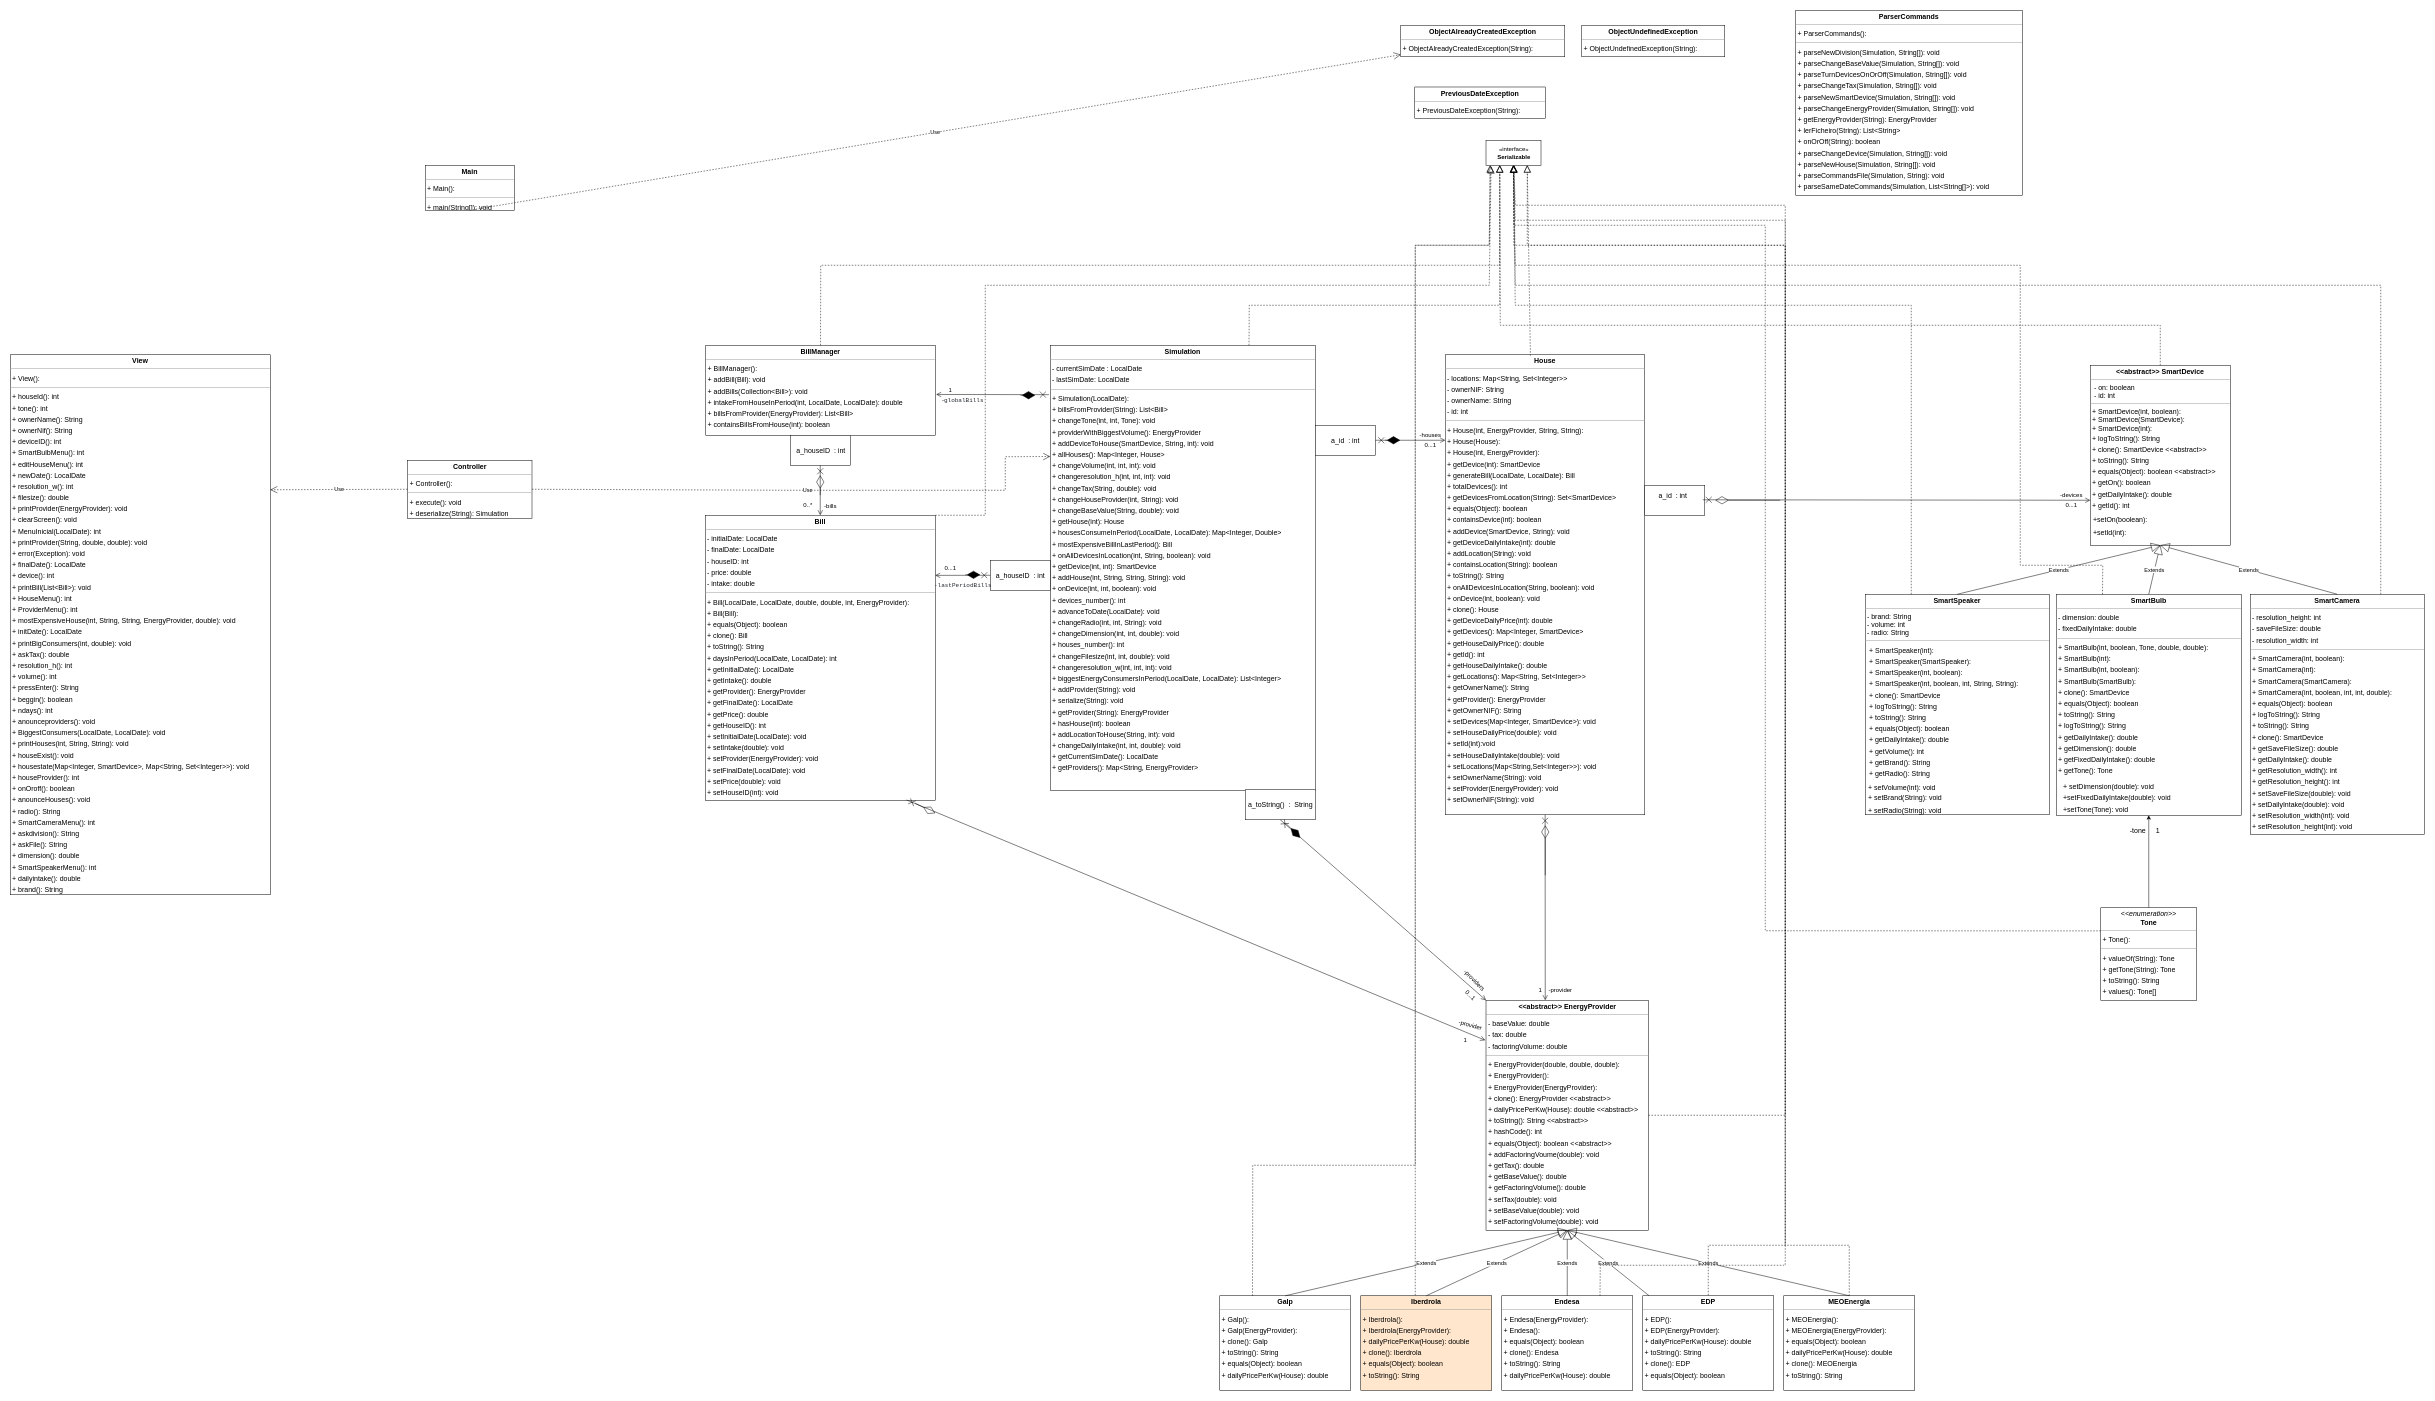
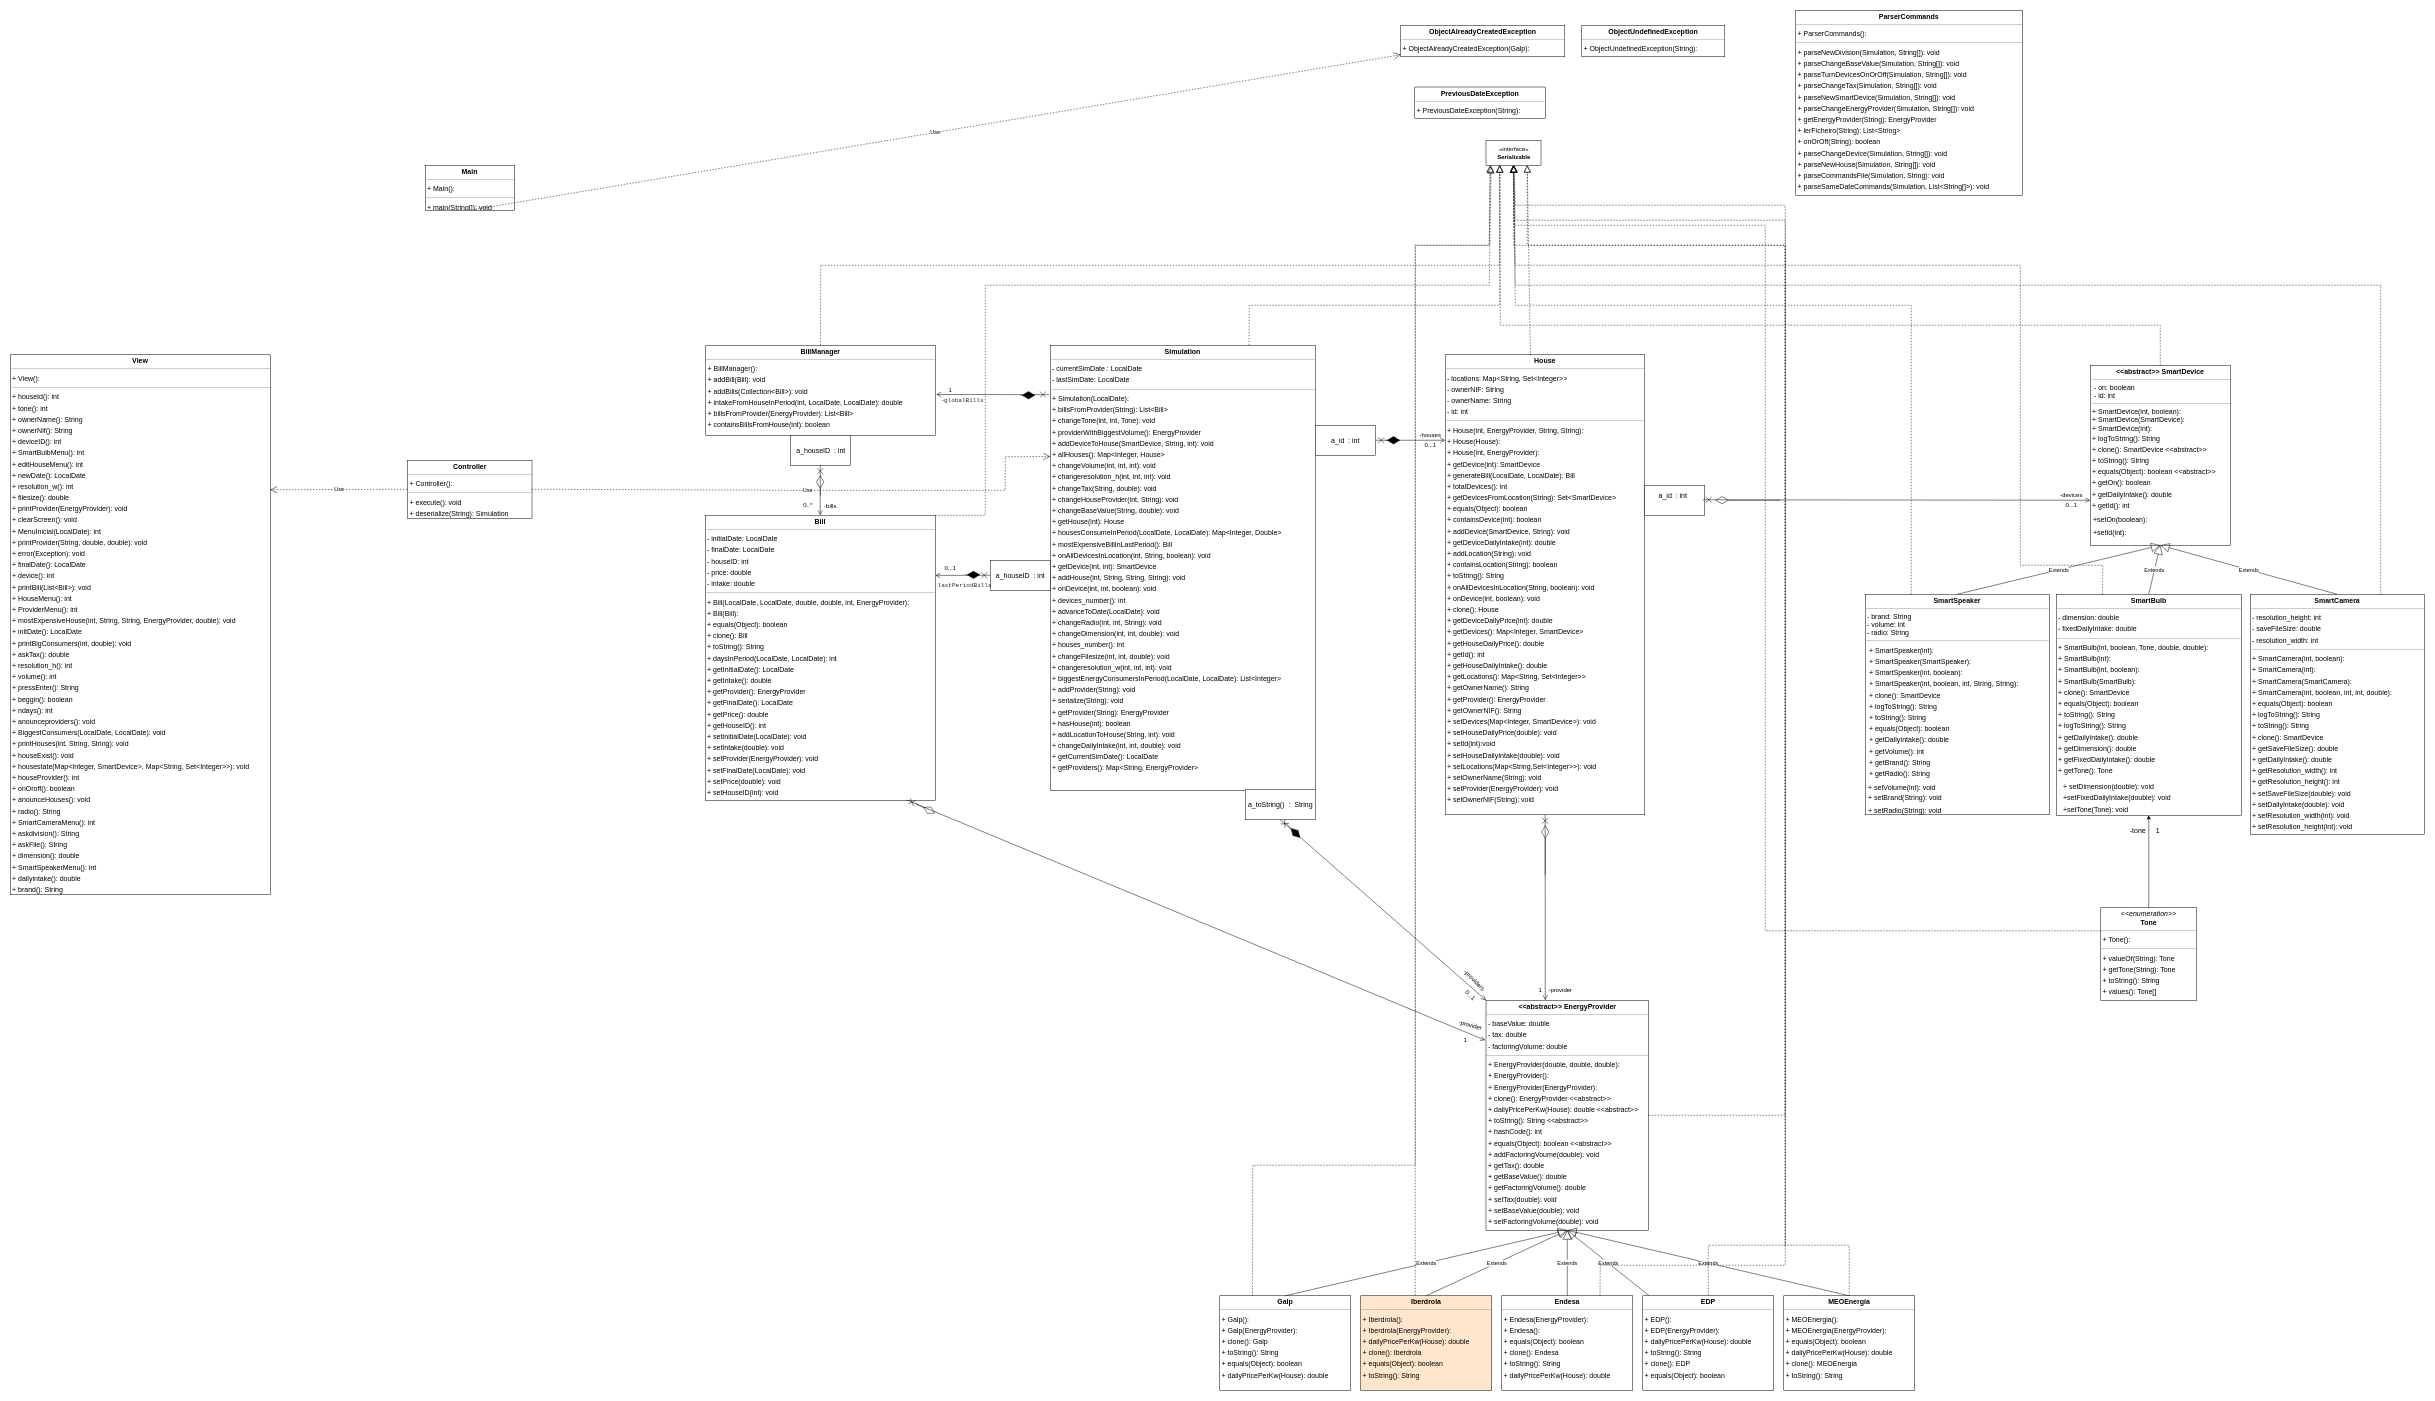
node "ObjectAlreadyCreatedException + ObjectAlreadyCreatedException(String):": label "ObjectAlreadyCreatedException + ObjectAlreadyCreatedException(String):" -> "ObjectAlreadyCreatedException + ObjectAlreadyCreatedException(Galp):"
